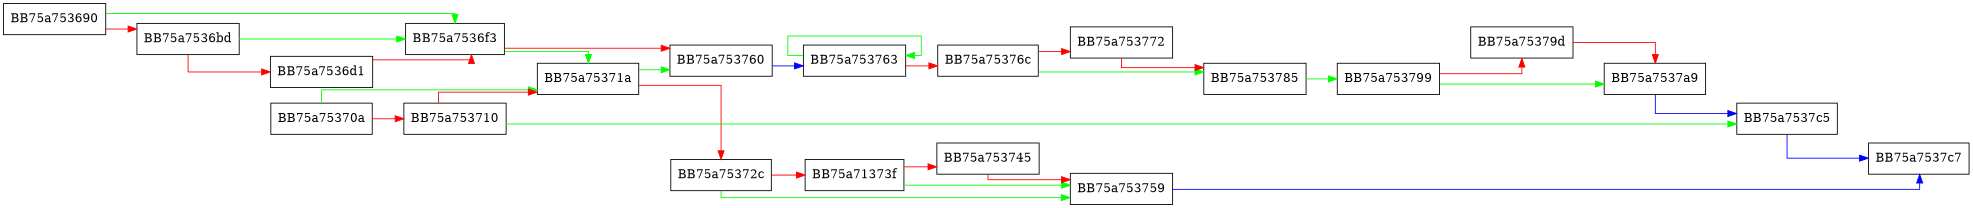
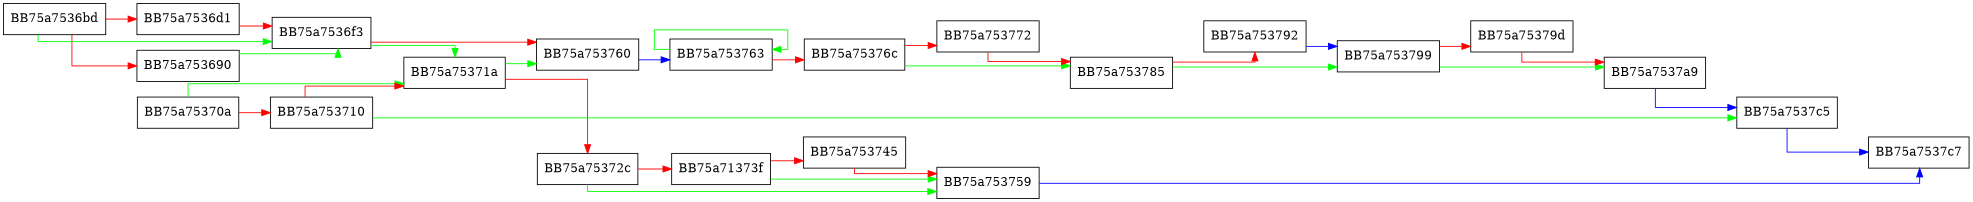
edge "BB75a753690" -> "BB75a7536bd": reversed
node "BB75a753792": added
